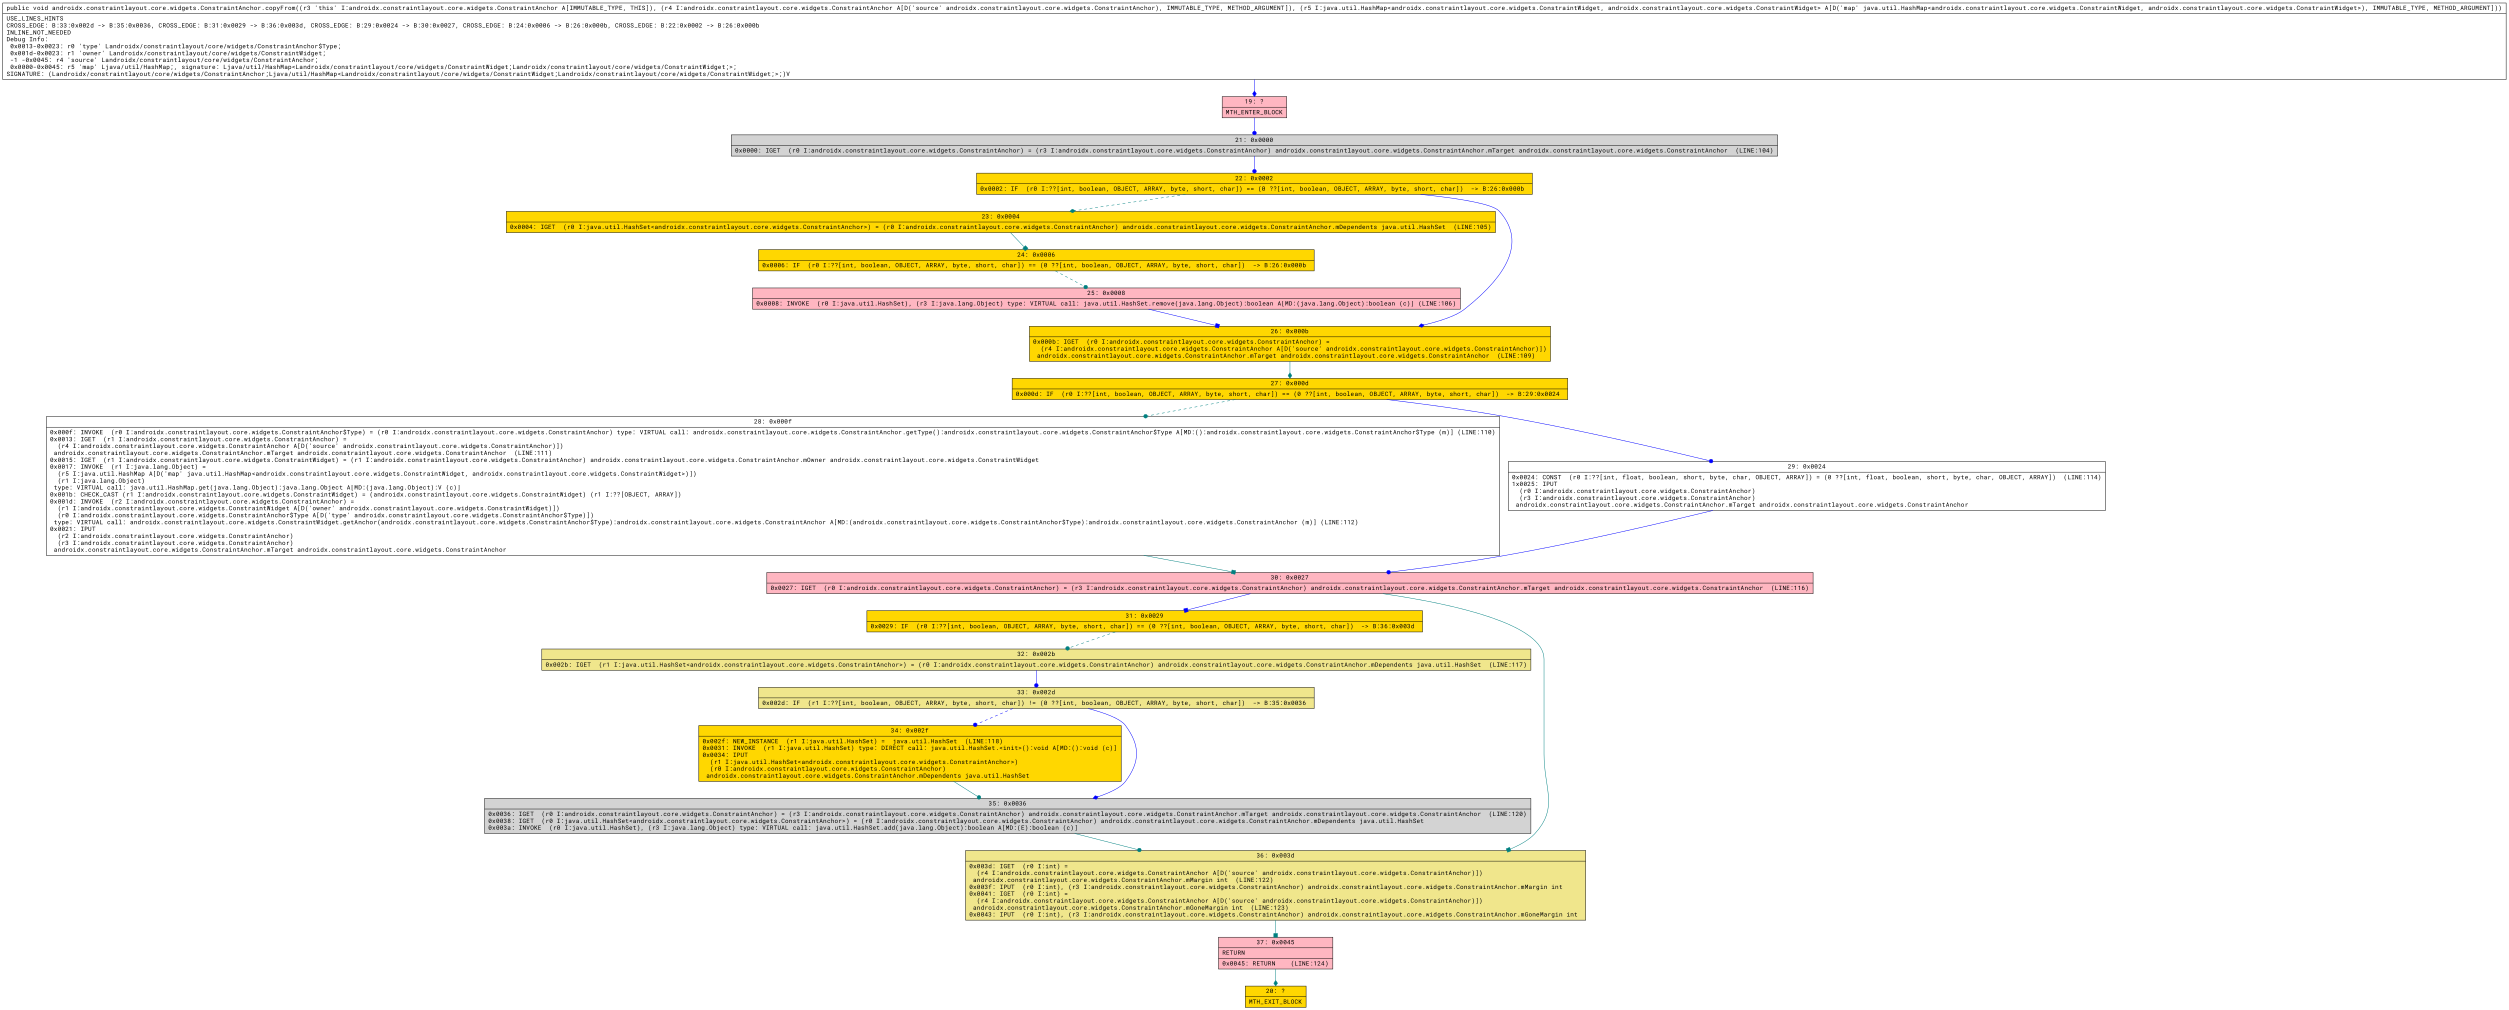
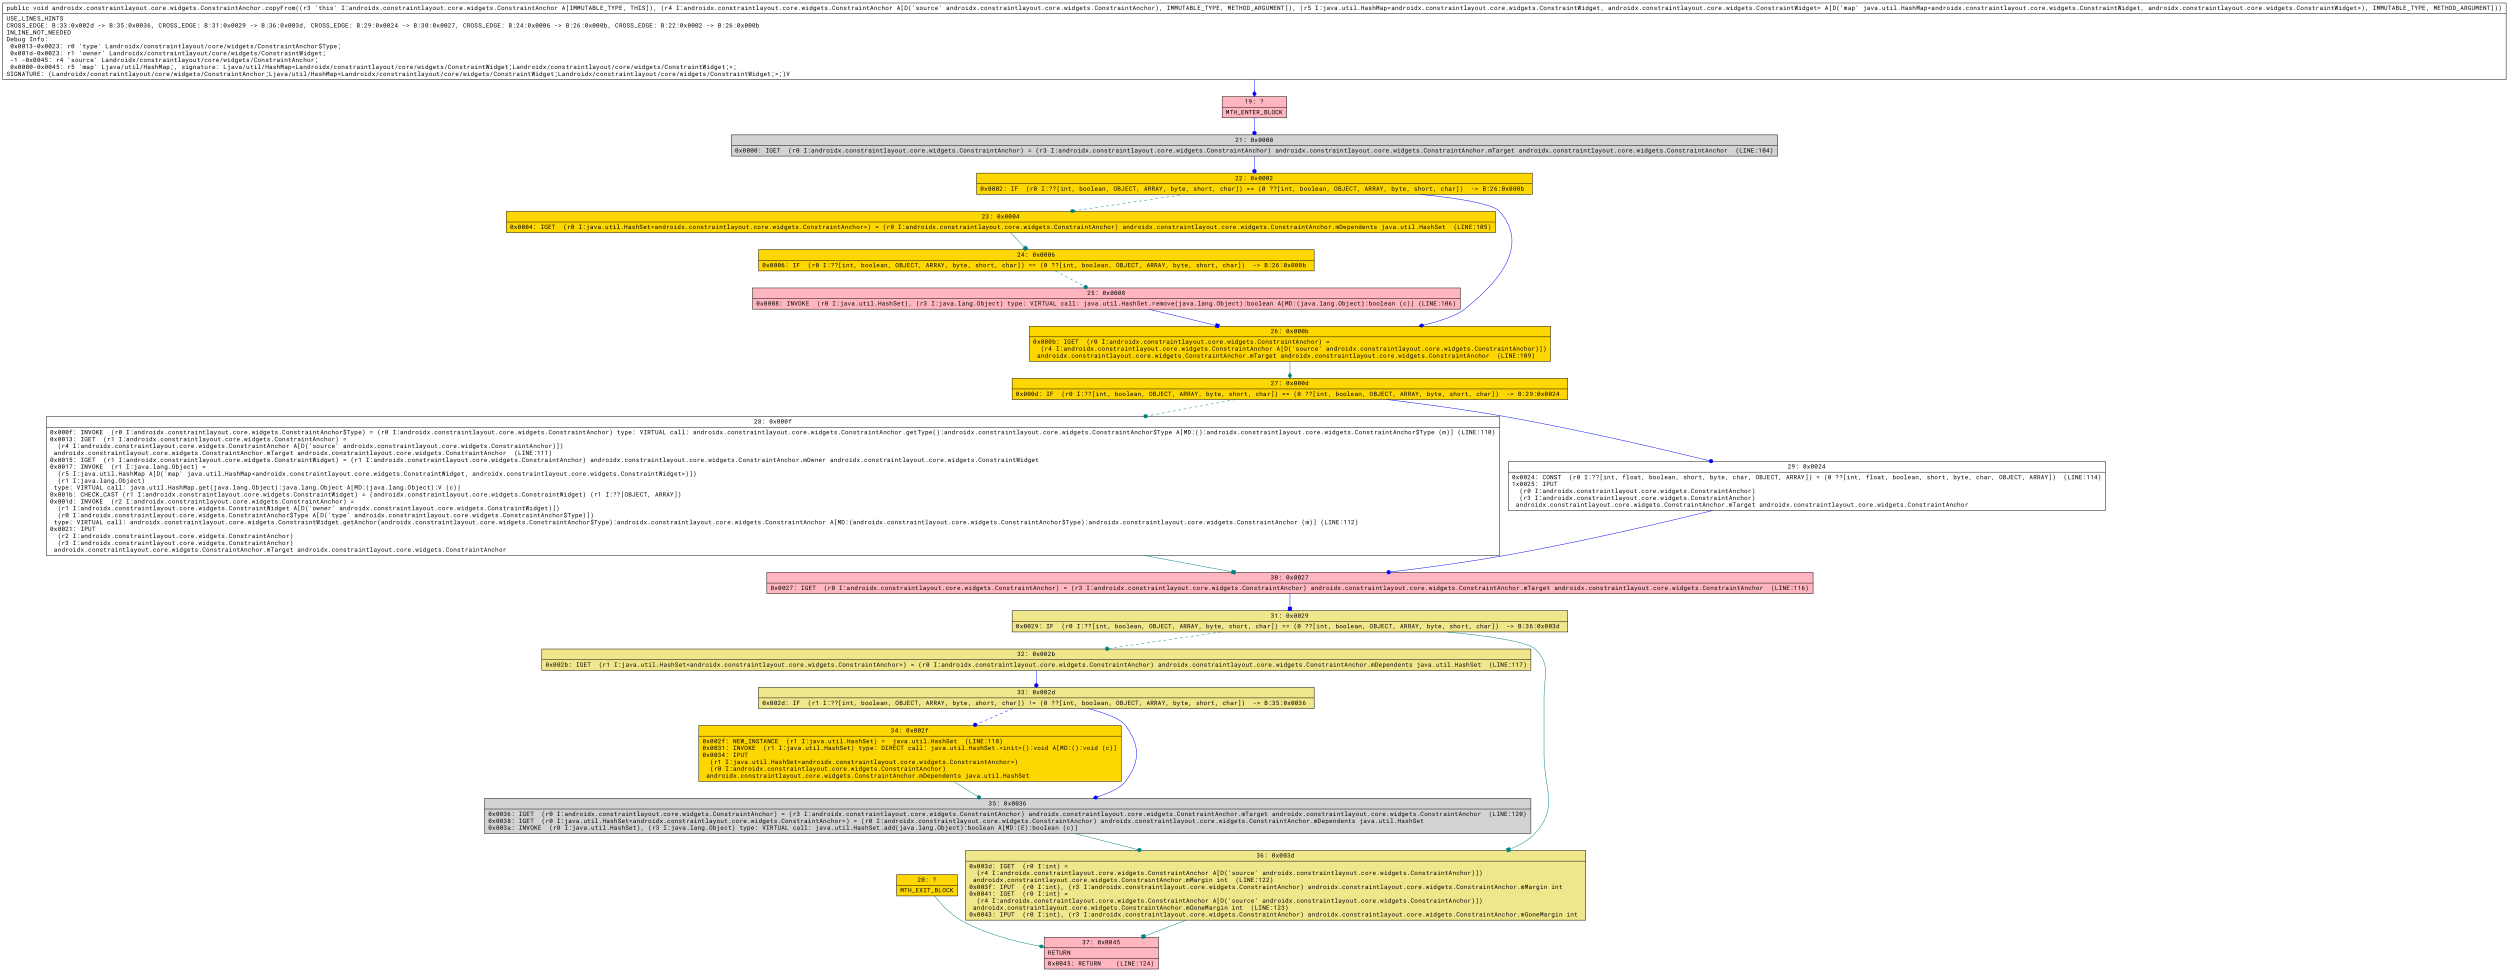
node "31: 0x0029": fillcolor gold -> khaki
edge "30: 0x0027" -> "36: 0x003d": now "31: 0x0029" -> "36: 0x003d"
edge "37: 0x0045" -> "20: ?": reversed
